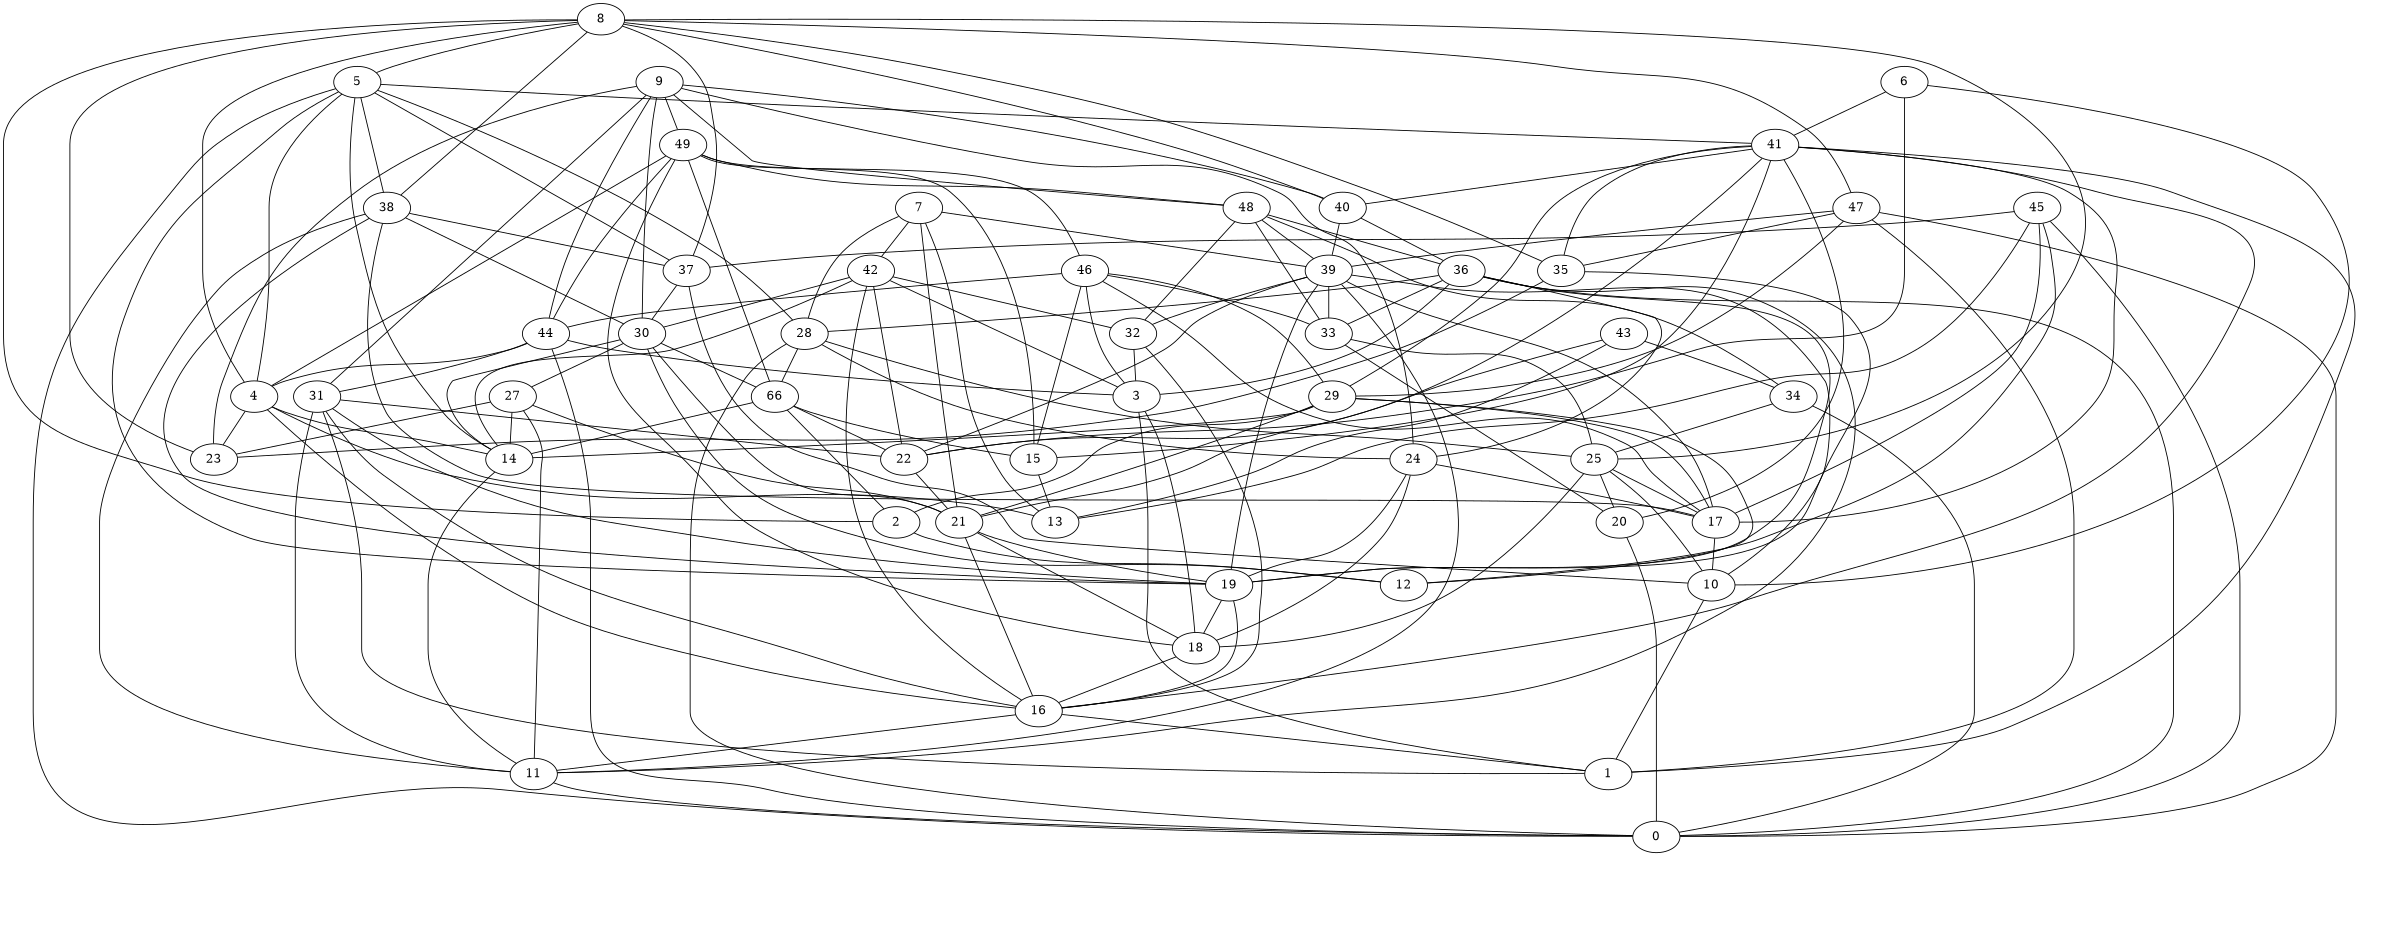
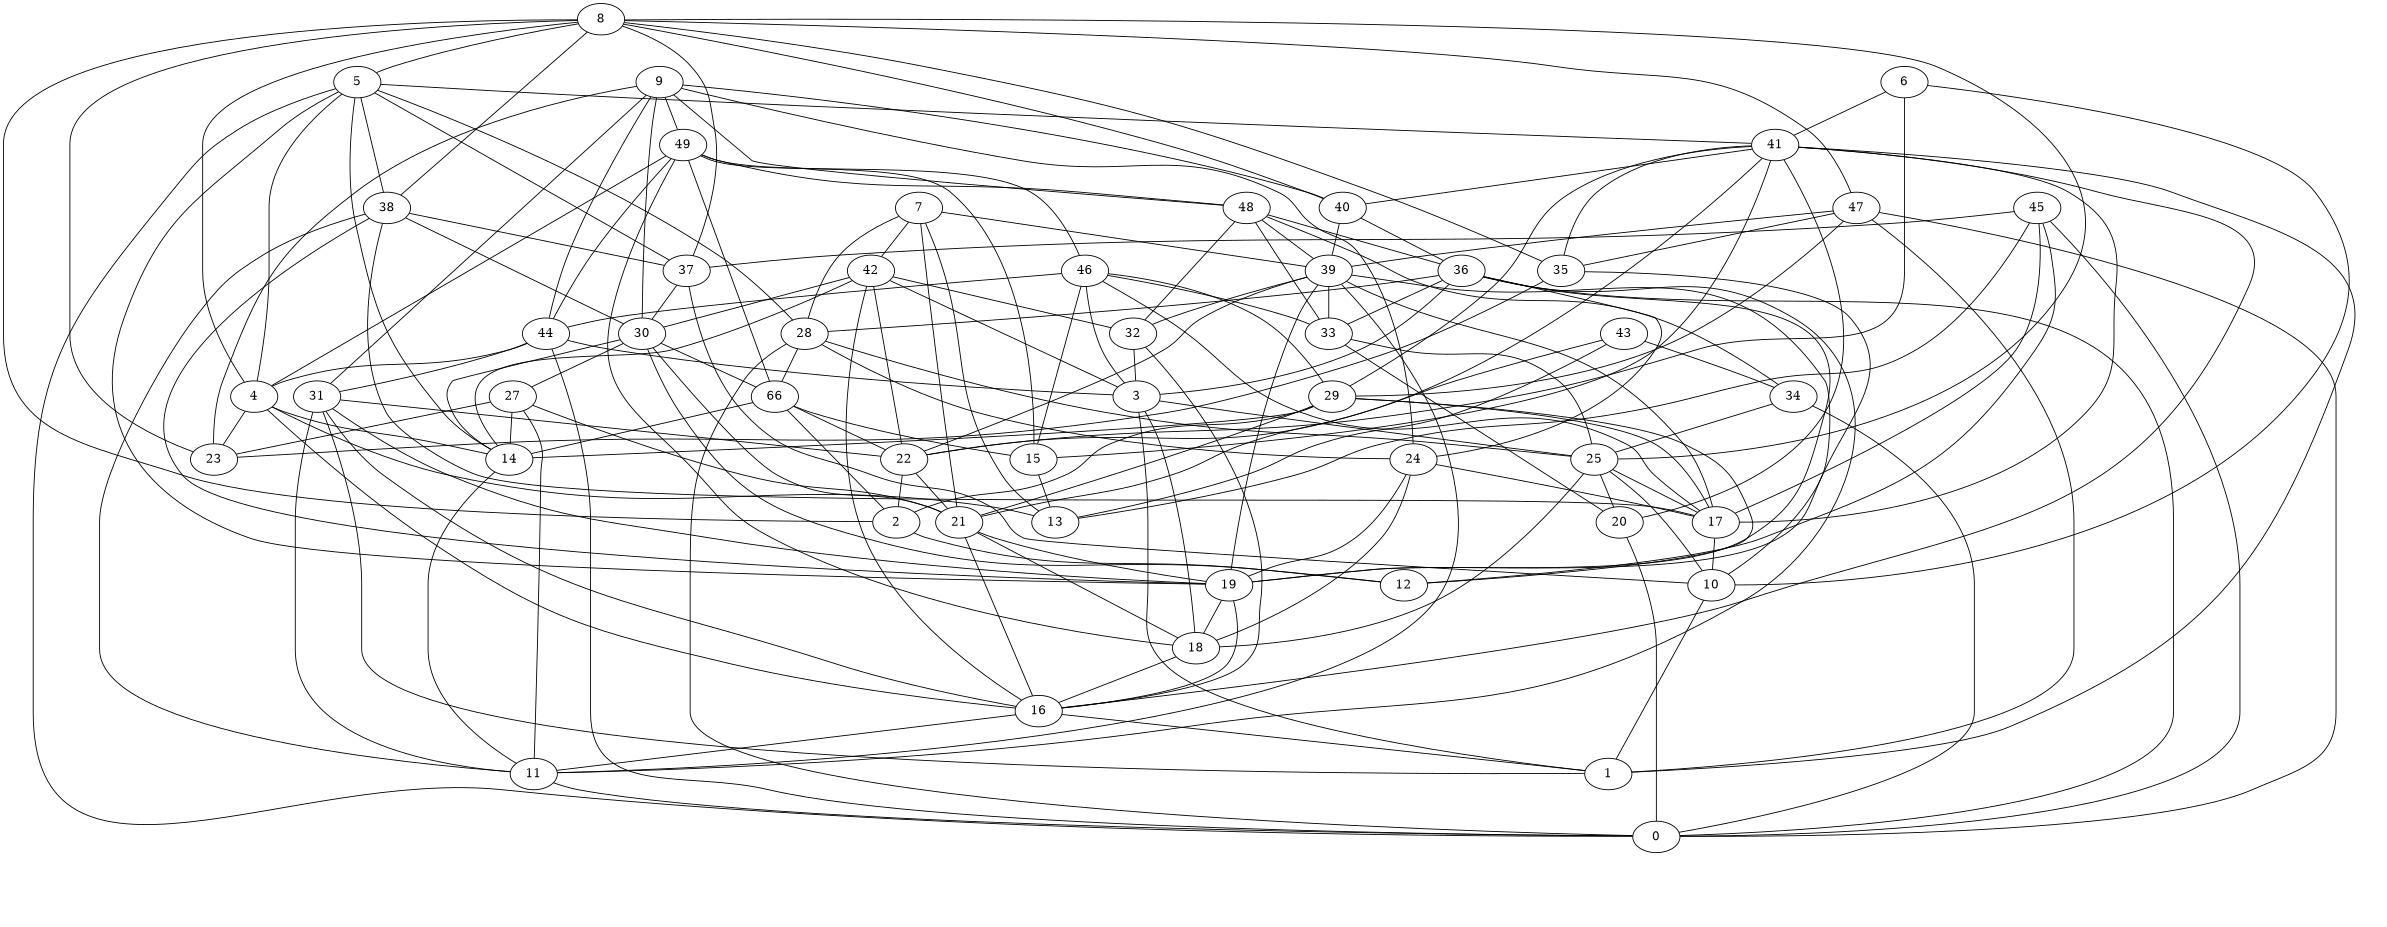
edge "3" -- "25": added
edge "22" -- "2": added
